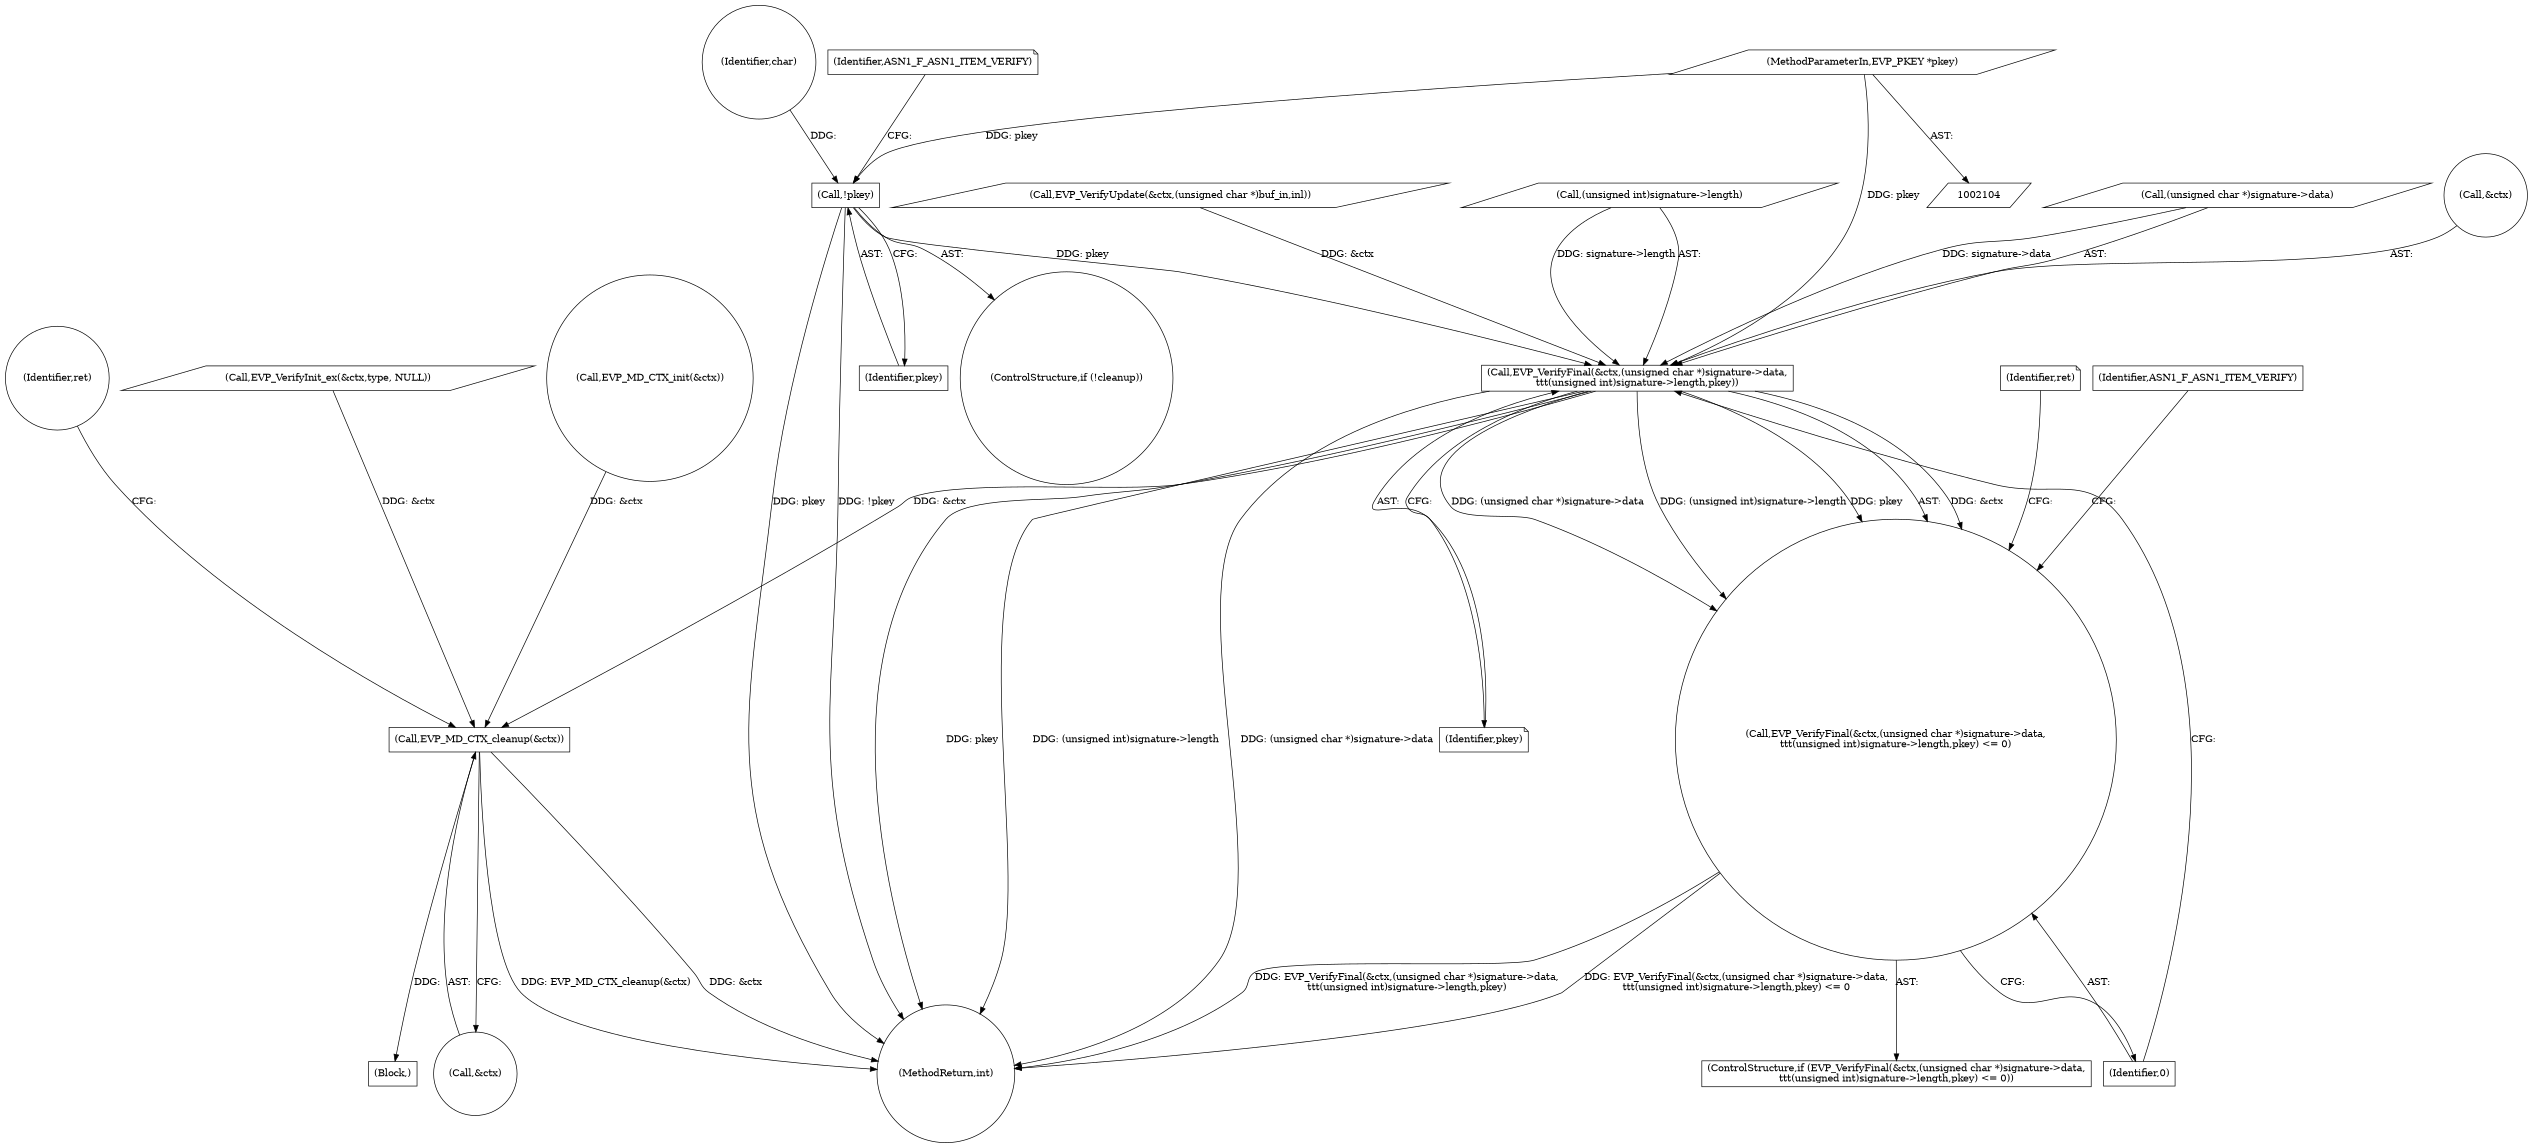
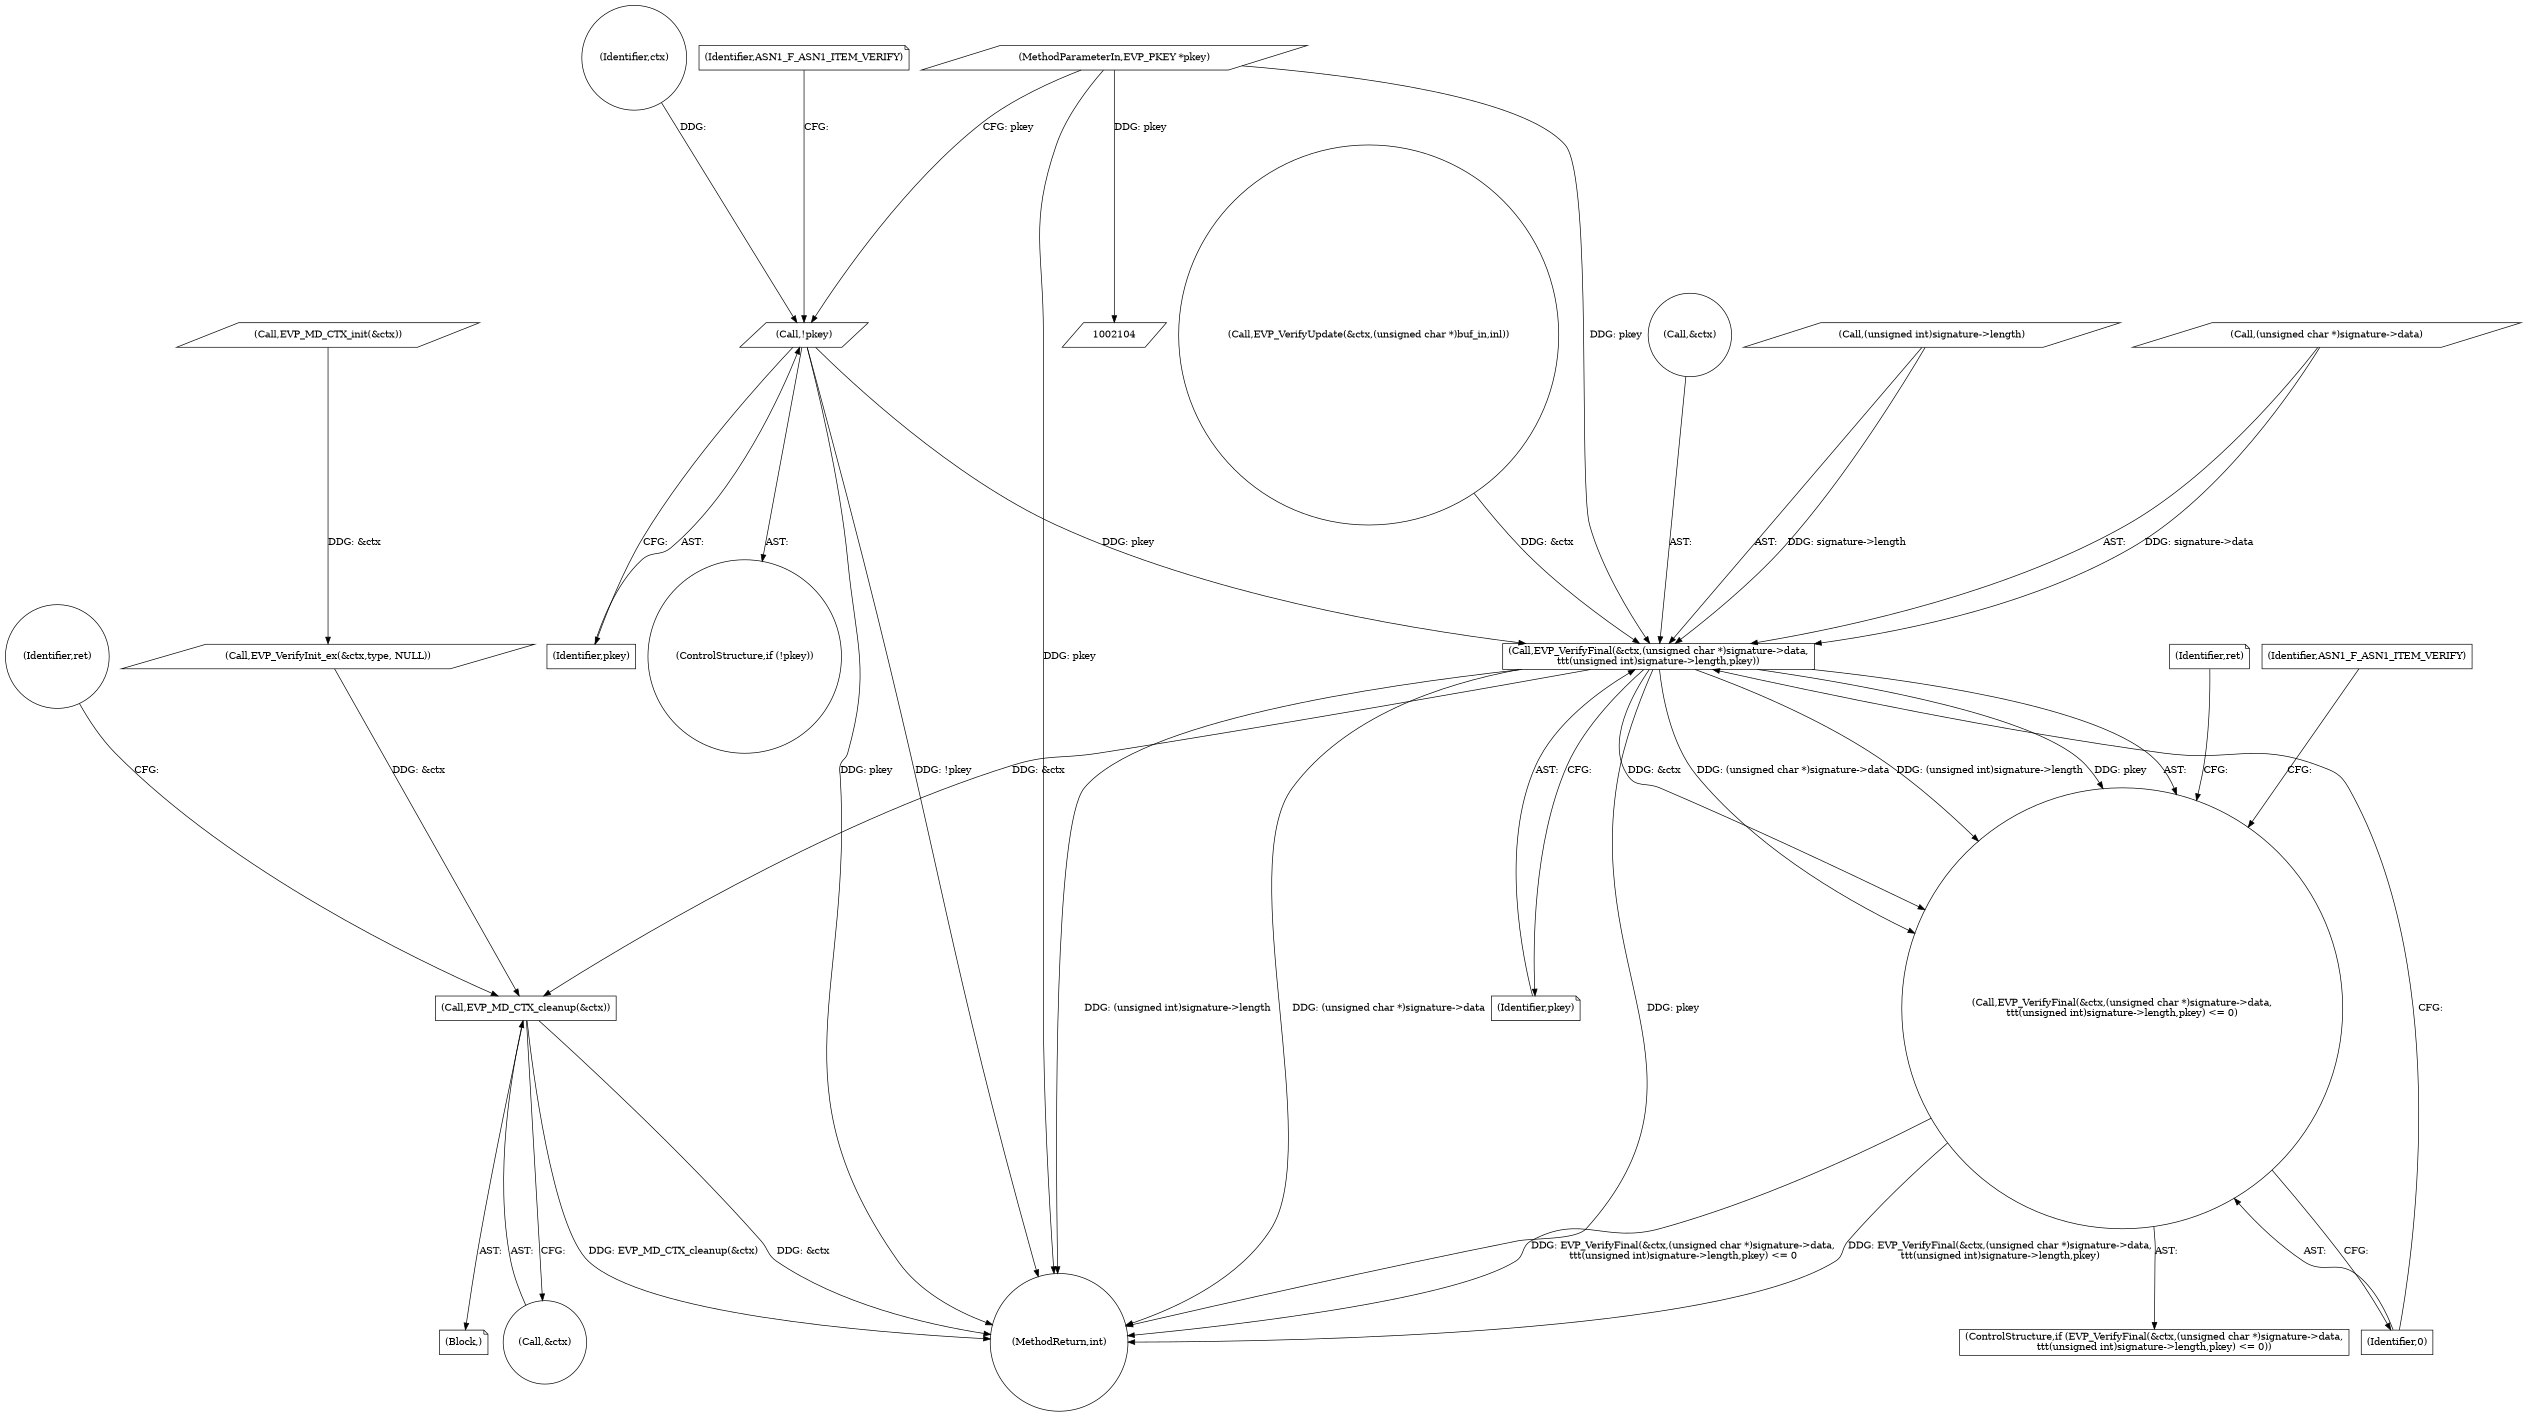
node "(Identifier,char)": label "(Identifier,char)" -> "(Identifier,ctx)"
edge "(MethodParameterIn,EVP_PKEY *pkey)" -> "(Call,!pkey)": label "DDG: pkey" -> "CFG: pkey"
edge "(MethodParameterIn,EVP_PKEY *pkey)" -> "1002104": label "AST: " -> "DDG: pkey"
node "(Call,!pkey)": shape box -> parallelogram
node "(Call,EVP_VerifyUpdate(&ctx,(unsigned char *)buf_in,inl))": shape parallelogram -> circle
node "(Call,EVP_MD_CTX_init(&ctx))": shape circle -> parallelogram
node "(ControlStructure,if (!cleanup))": label "(ControlStructure,if (!cleanup))" -> "(ControlStructure,if (!pkey))"
edge "(Call,EVP_MD_CTX_init(&ctx))" -> "(Call,EVP_MD_CTX_cleanup(&ctx))": now "(Call,EVP_MD_CTX_init(&ctx))" -> "(Call,EVP_VerifyInit_ex(&ctx,type, NULL))"
edge "(MethodParameterIn,EVP_PKEY *pkey)" -> "(MethodReturn,int)": added, label "DDG: pkey"
edge "(Call,EVP_MD_CTX_cleanup(&ctx))" -> "(Block,)": label "DDG: " -> "AST: "
node "(Block,)": shape box -> note
